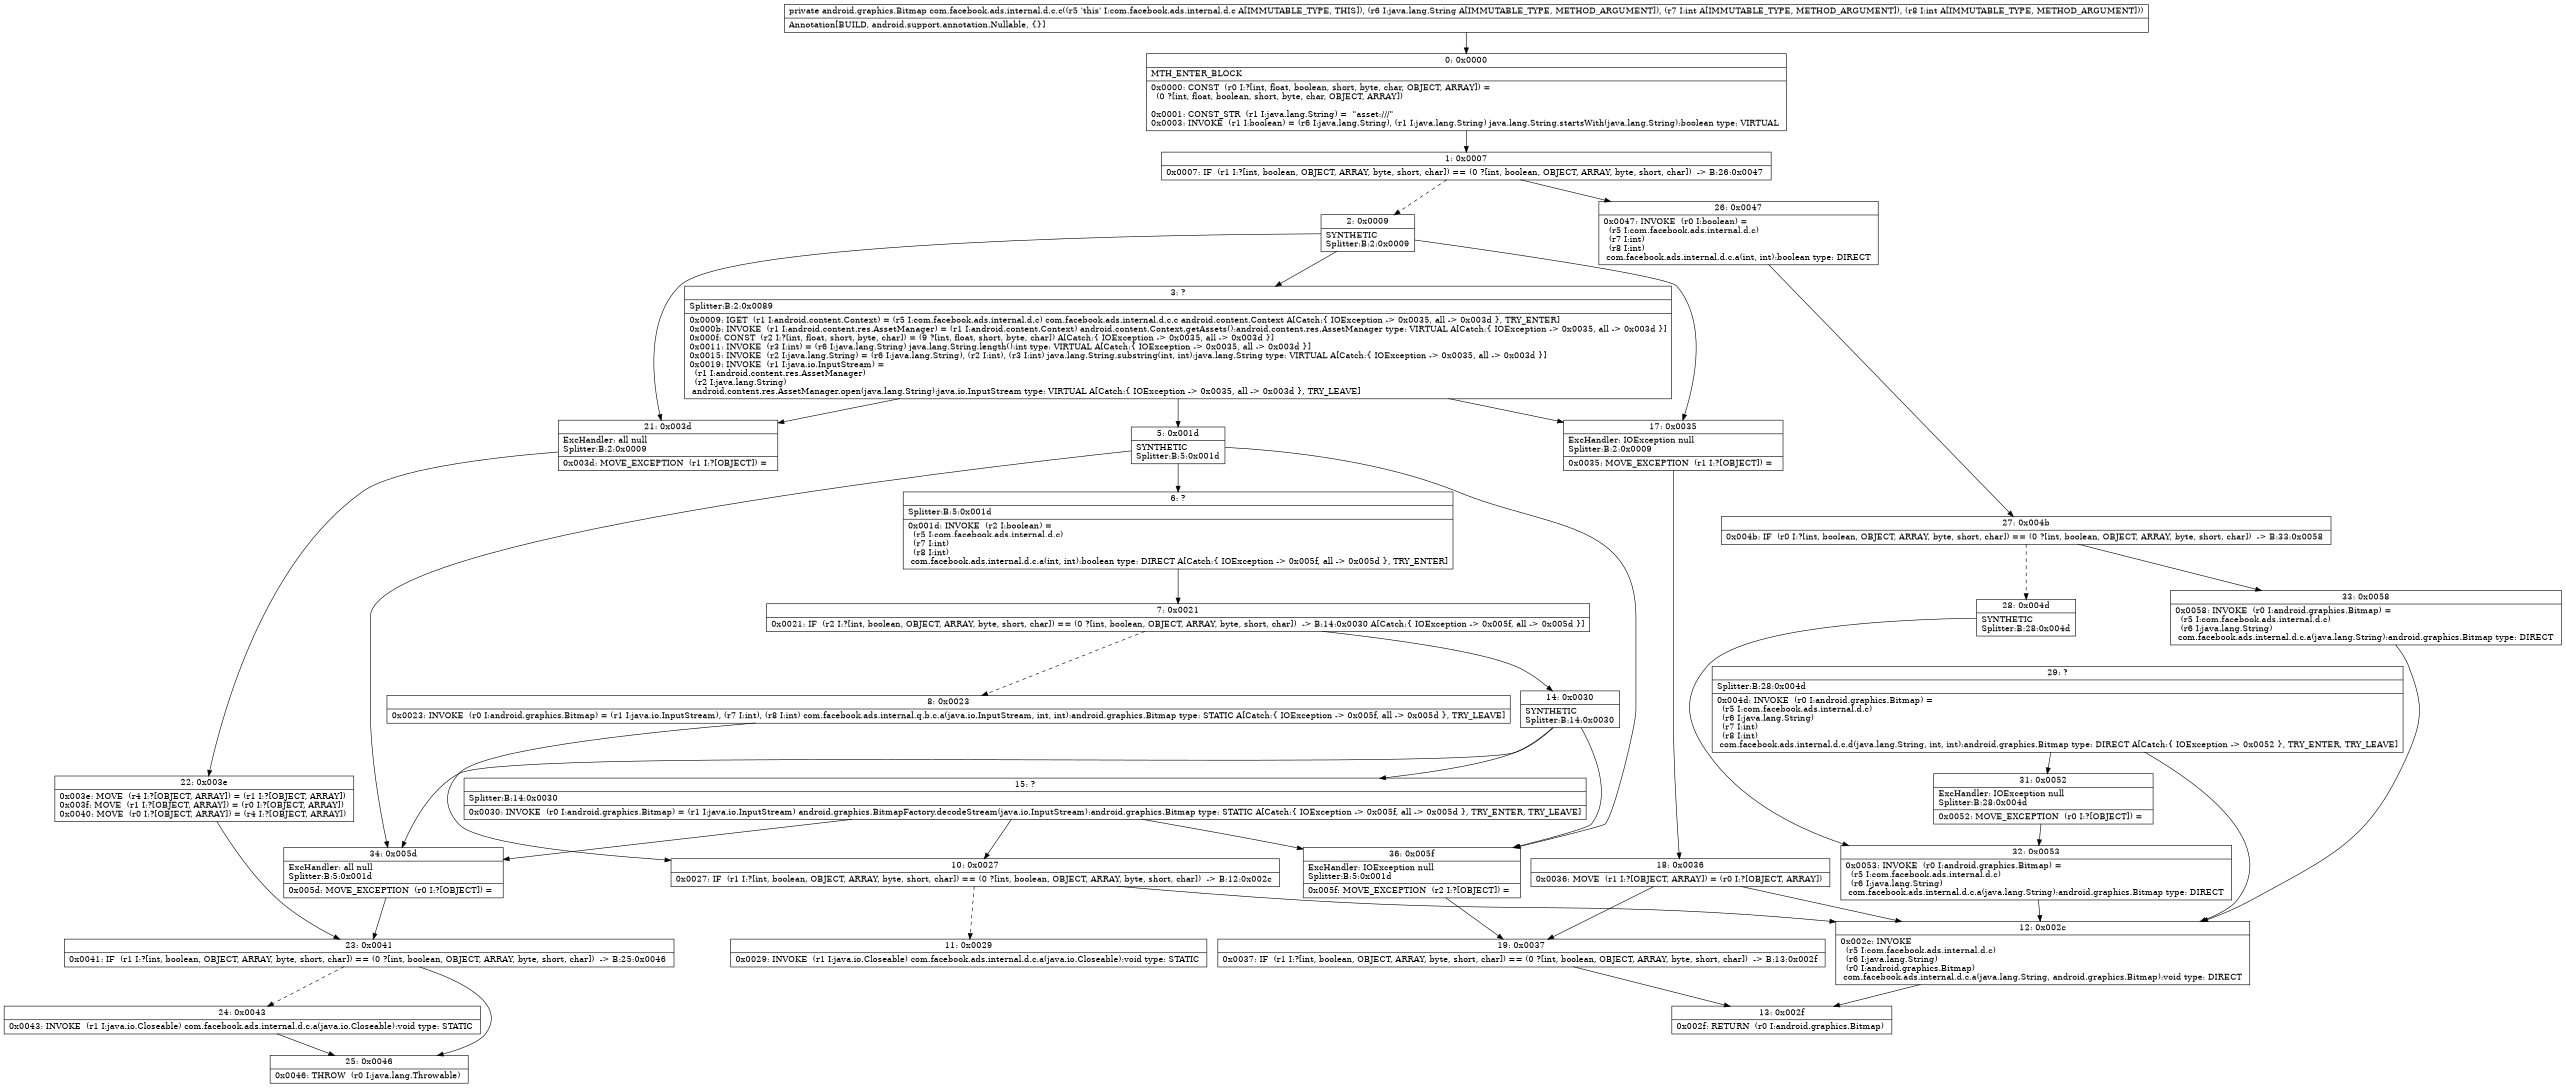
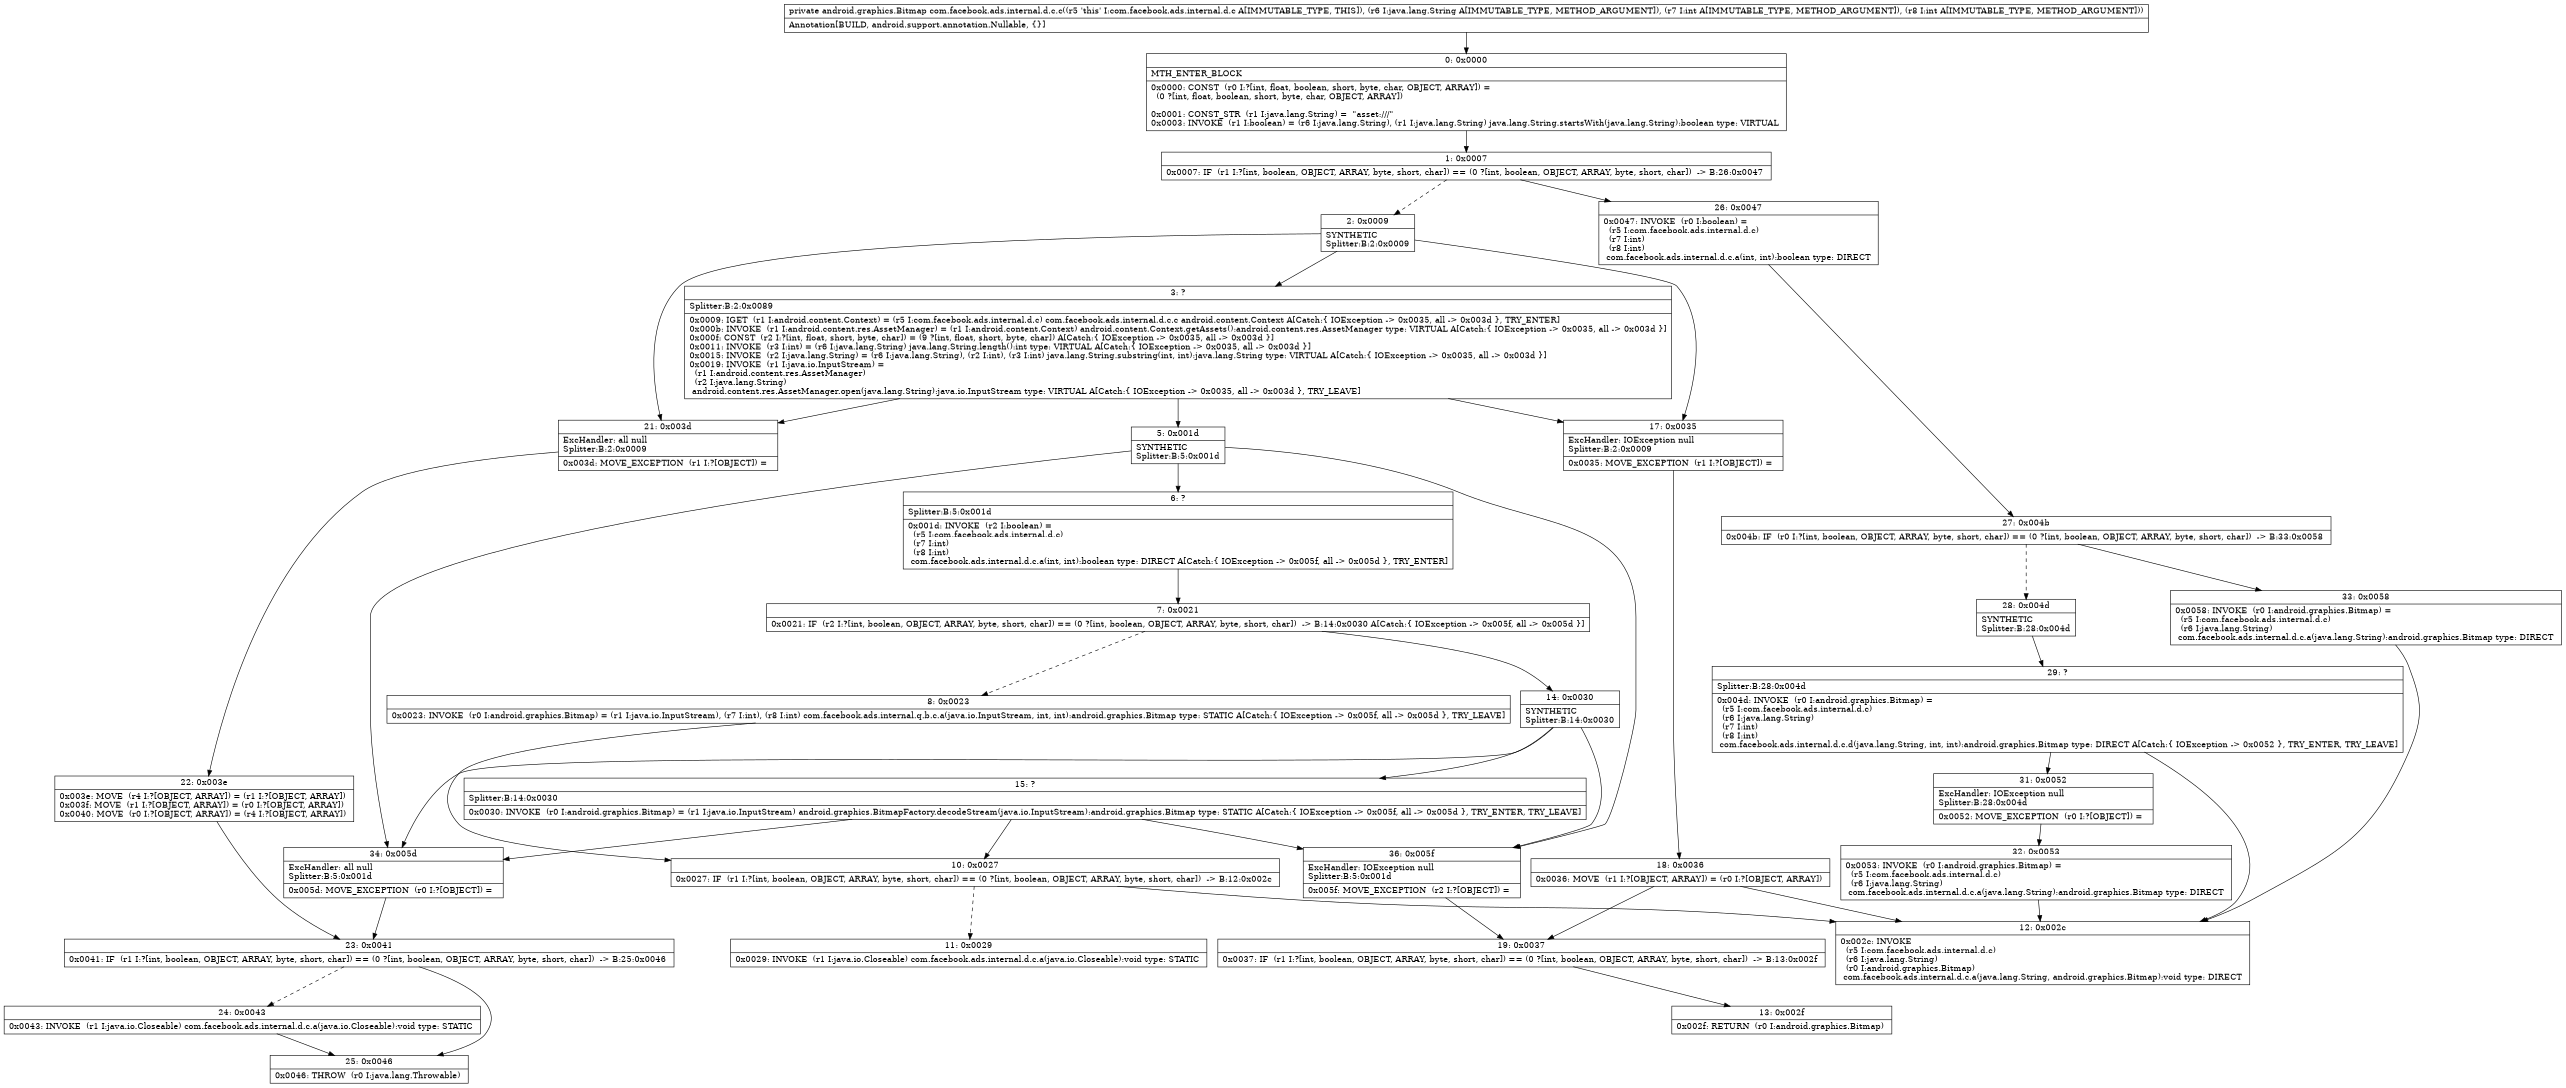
edge "28: 0x004d" -> "32: 0x0053": now "28: 0x004d" -> "29: ?"
edge "12: 0x002c" -> "13: 0x002f": removed
